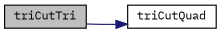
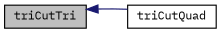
edge "triCutTri" -> "triCutQuad": reversed
